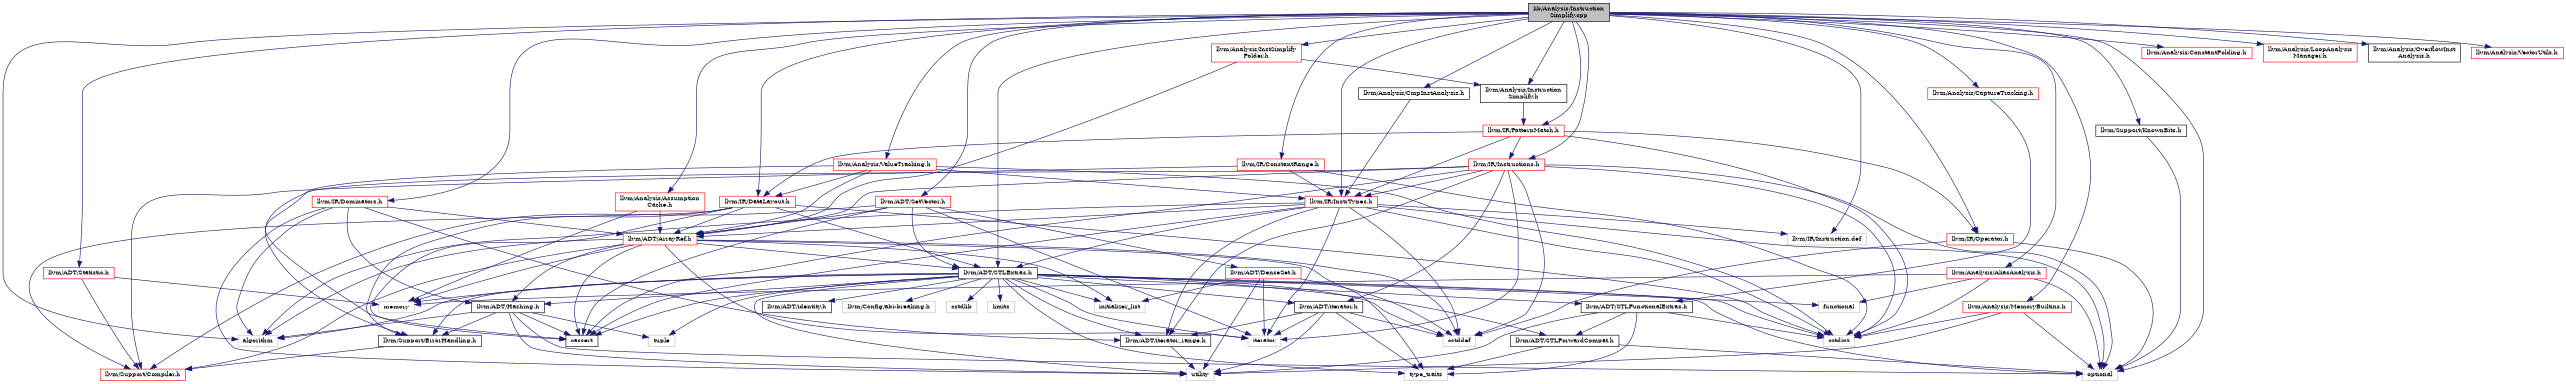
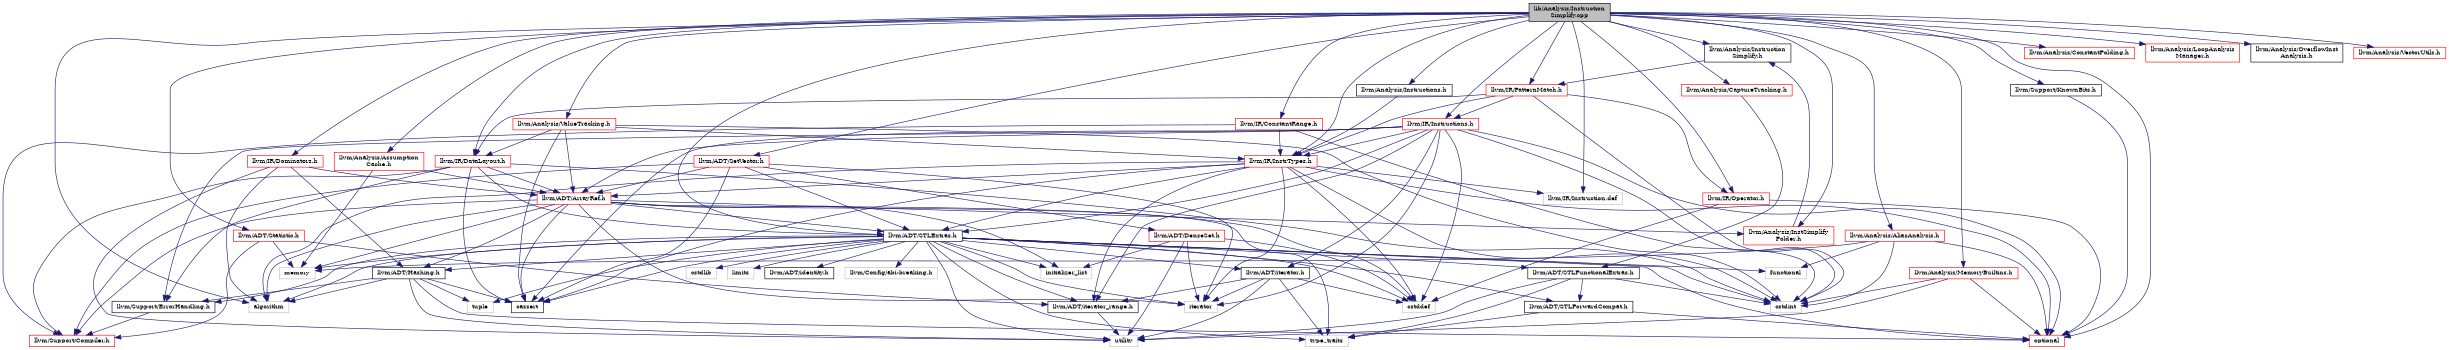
node "llvm/Analysis/CmpInstAnalysis.h": label "llvm/Analysis/CmpInstAnalysis.h" -> "llvm/Analysis/Instructions.h"
edge "llvm/Analysis/InstSimplify Folder.h" -> "llvm/ADT/ArrayRef.h": reversed
edge "llvm/IR/Instructions.h" -> "llvm/ADT/STLExtras.h": added
edge "llvm/IR/Dominators.h" -> "llvm/ADT/iterator_range.h": now "llvm/ADT/Statistic.h" -> "llvm/ADT/iterator_range.h"
node "optional": color grey75 -> red
